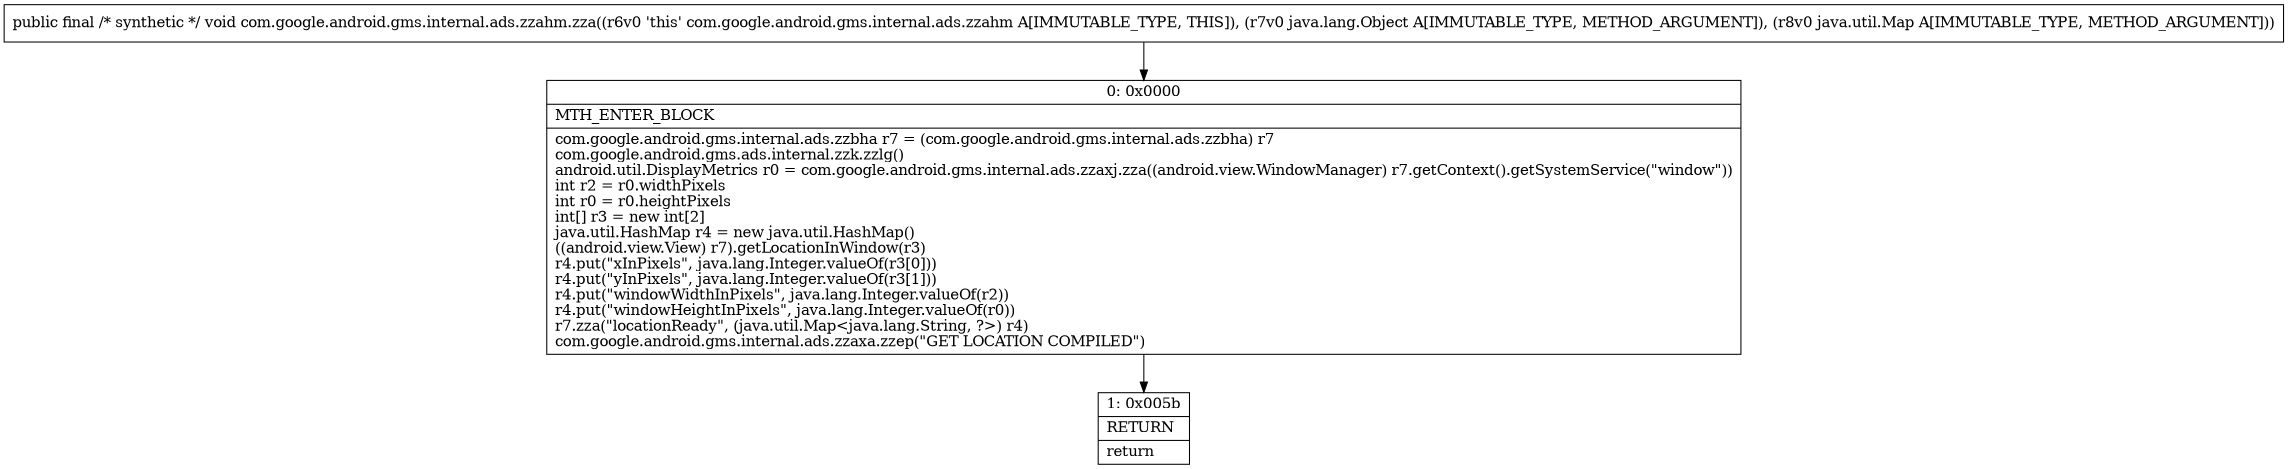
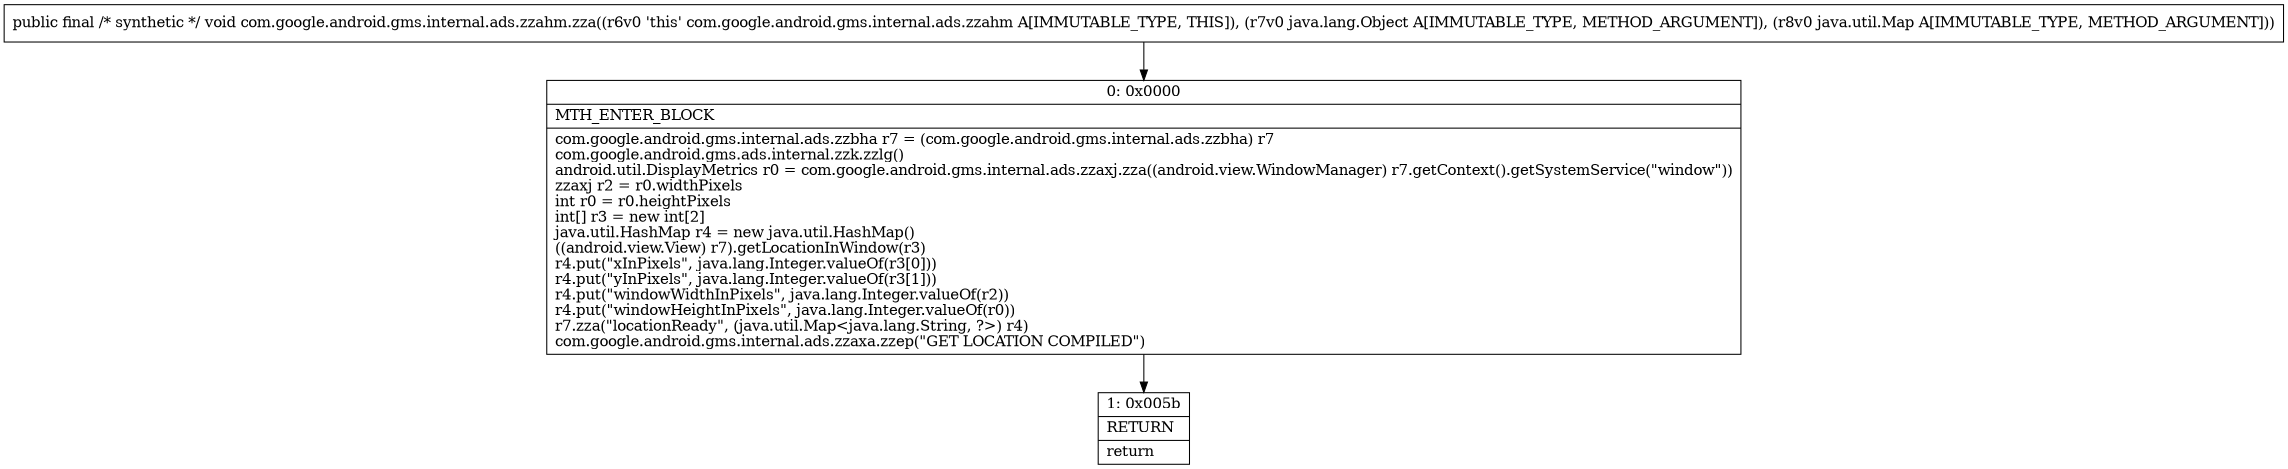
node "0: 0x0000": text "int r2 = r0.widthPixels" -> "zzaxj r2 = r0.widthPixels"
